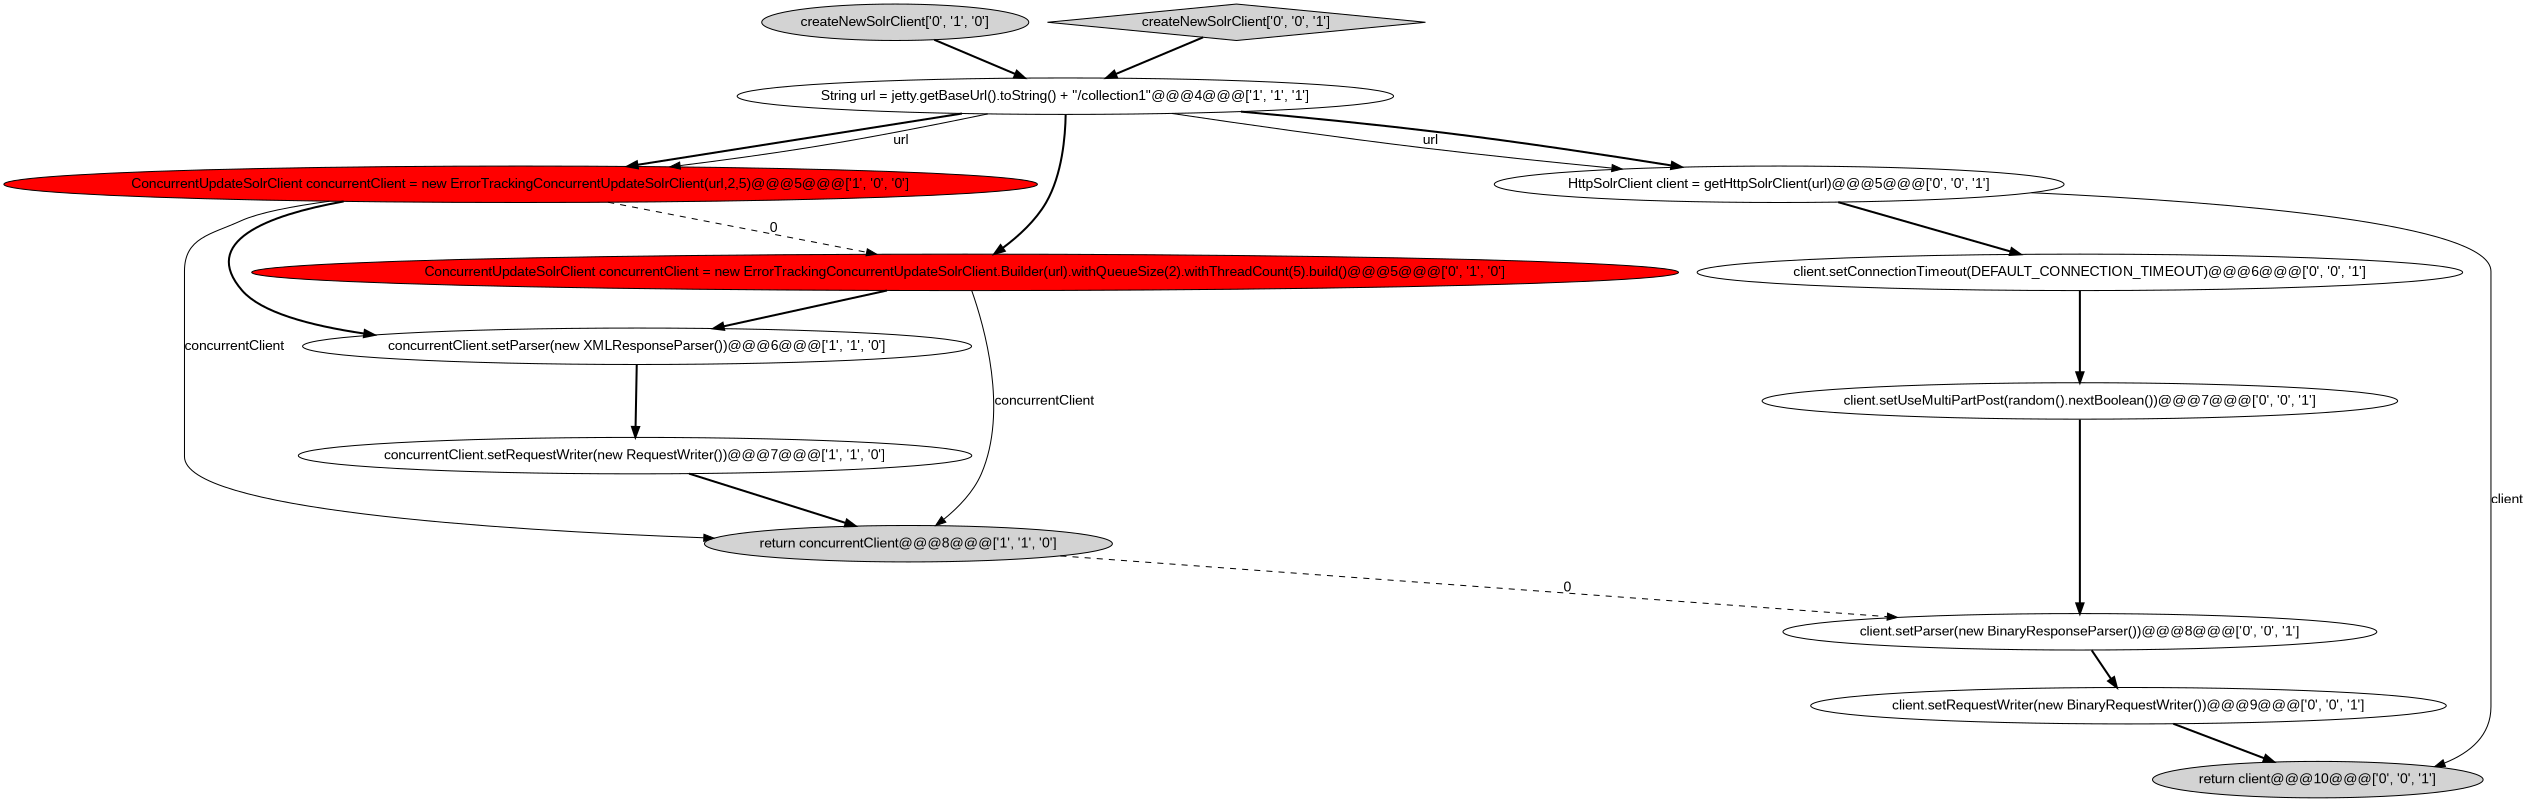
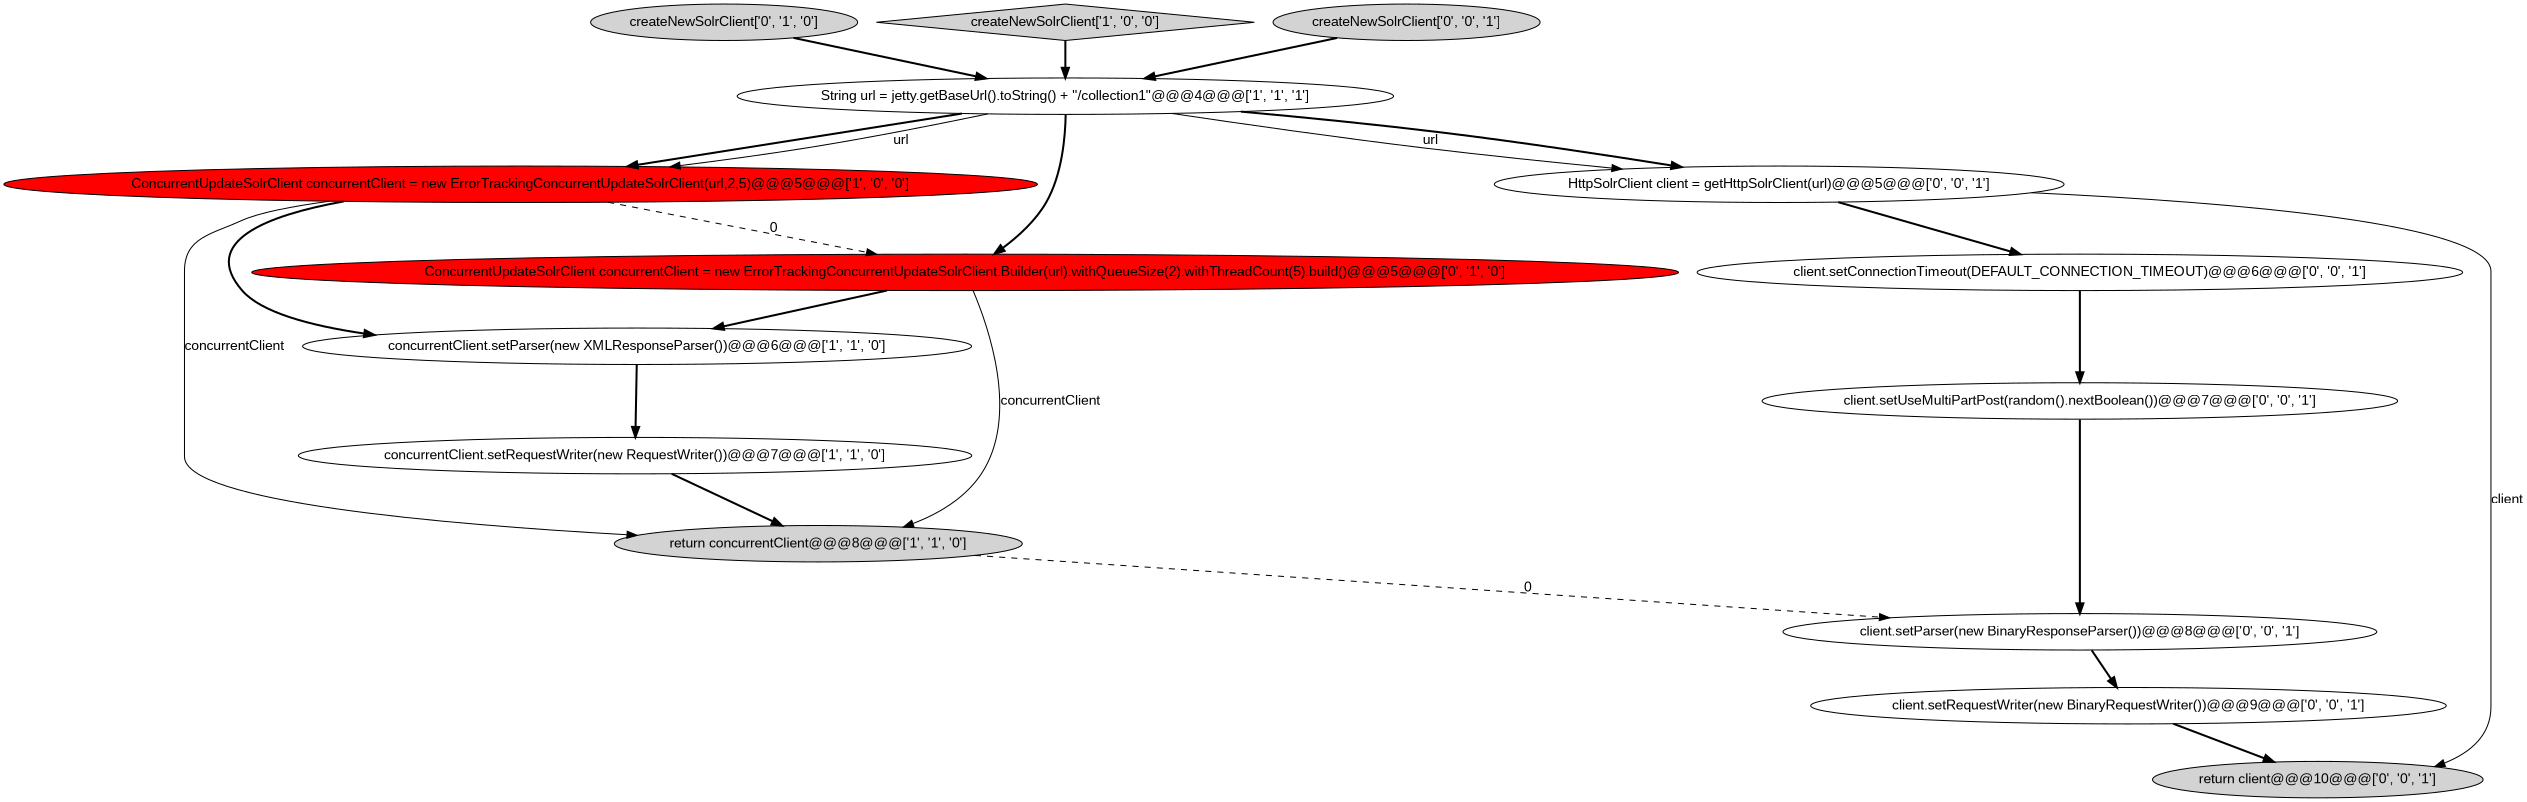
node "createNewSolrClient['1', '0', '0']": added
node "createNewSolrClient['0', '0', '1']": shape diamond -> ellipse
